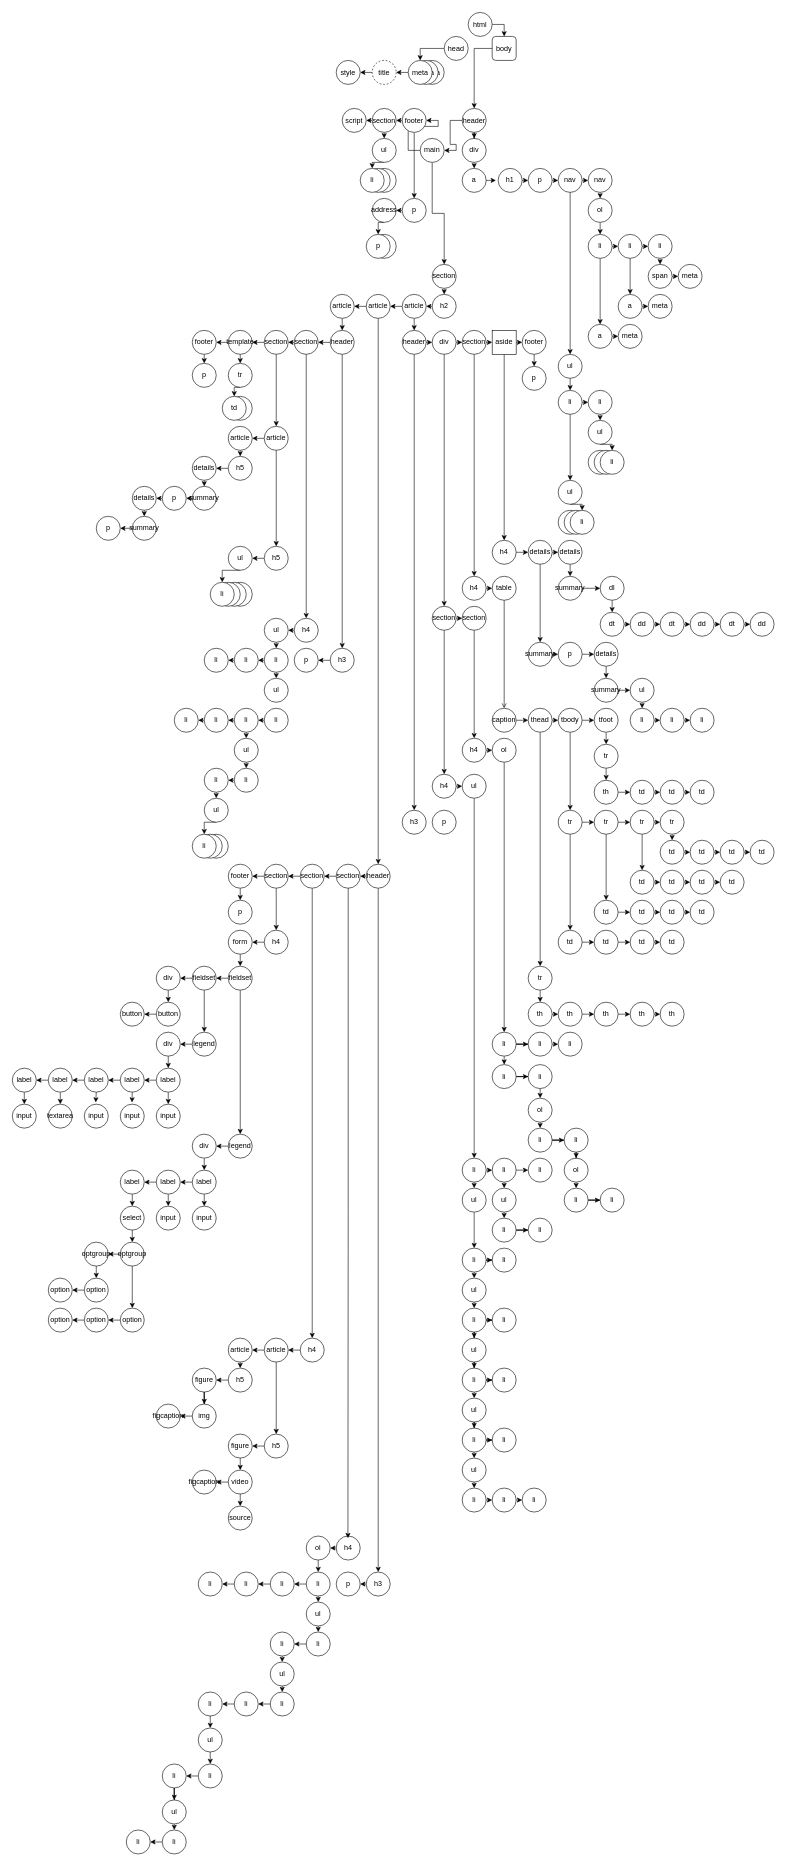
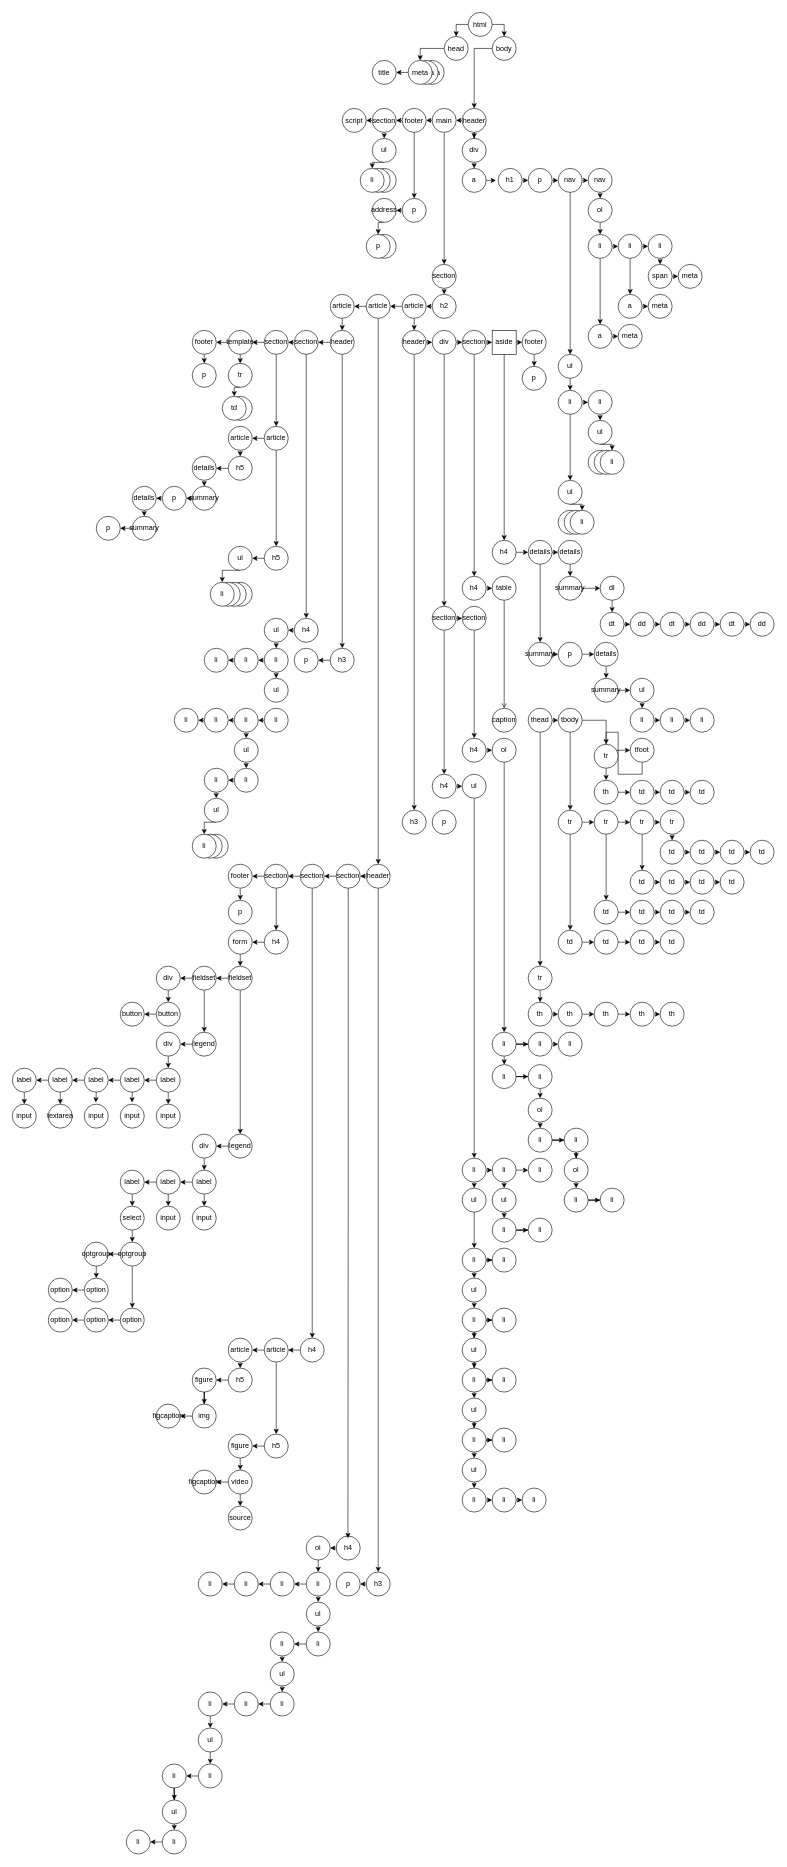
edge "html" -> "head": added
node "body": shape rounded rectangle -> ellipse
node "style": removed
edge "title" -> "style": removed
node "title": style dashed -> solid
node "main": moved (432, 150) -> (444, 120)
edge "caption" -> "thead": removed
node "tfoot": moved (606, 720) -> (642, 750)
